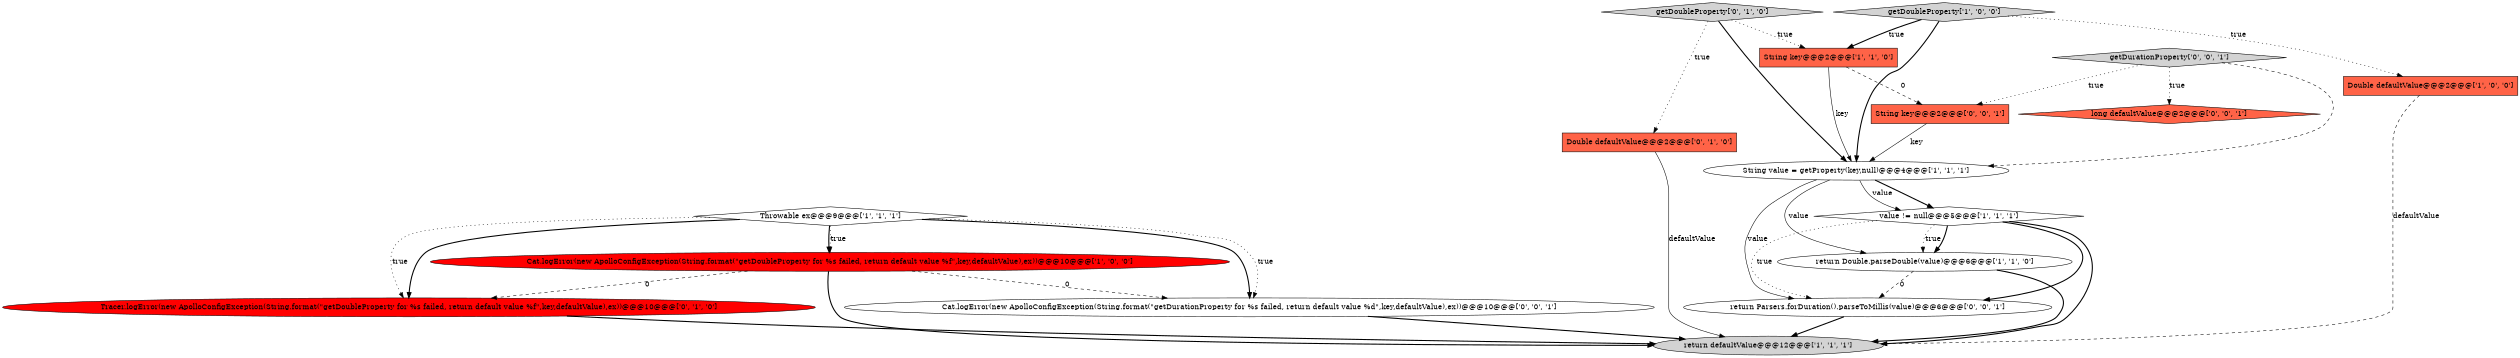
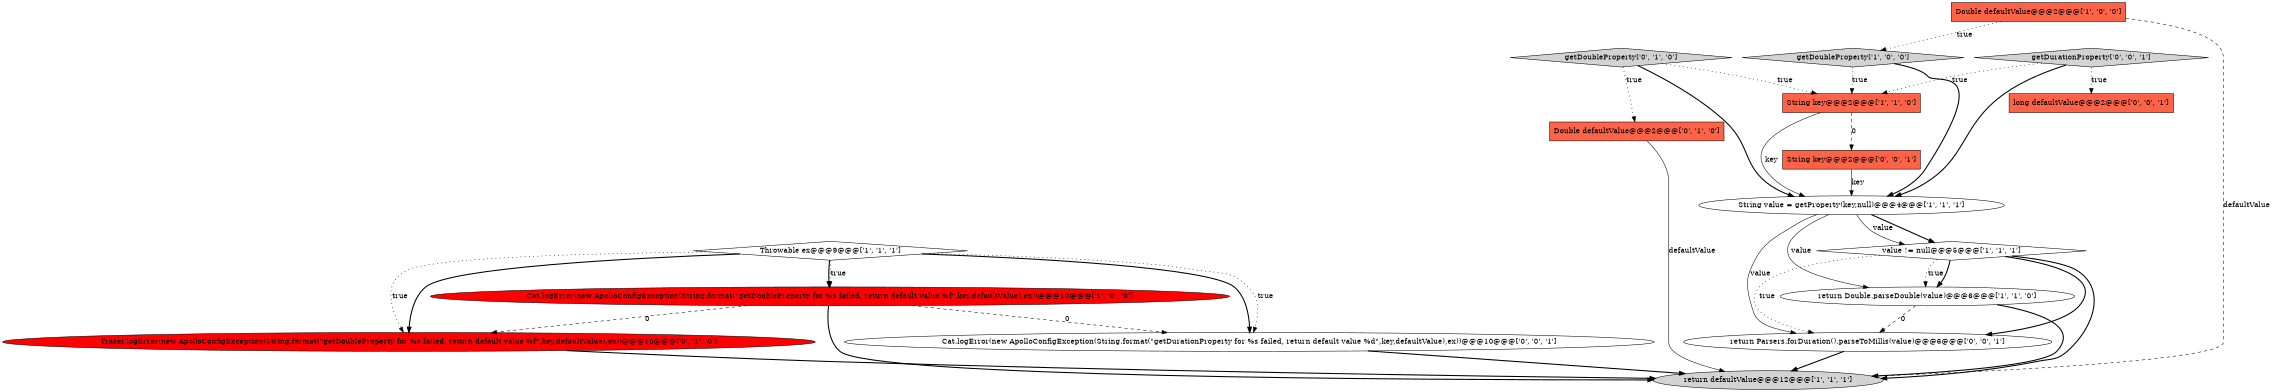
edge "getDoubleProperty['1', '0', '0']" -> "String key@@@2@@@['1', '1', '0']": style bold -> dotted
edge "getDoubleProperty['1', '0', '0']" -> "Double defaultValue@@@2@@@['1', '0', '0']": reversed
edge "getDurationProperty['0', '0', '1']" -> "String key@@@2@@@['0', '0', '1']": now "getDurationProperty['0', '0', '1']" -> "String key@@@2@@@['1', '1', '0']"
node "long defaultValue@@@2@@@['0', '0', '1']": shape diamond -> box
edge "getDurationProperty['0', '0', '1']" -> "String value = getProperty(key,null)@@@4@@@['1', '1', '1']": style dashed -> bold
